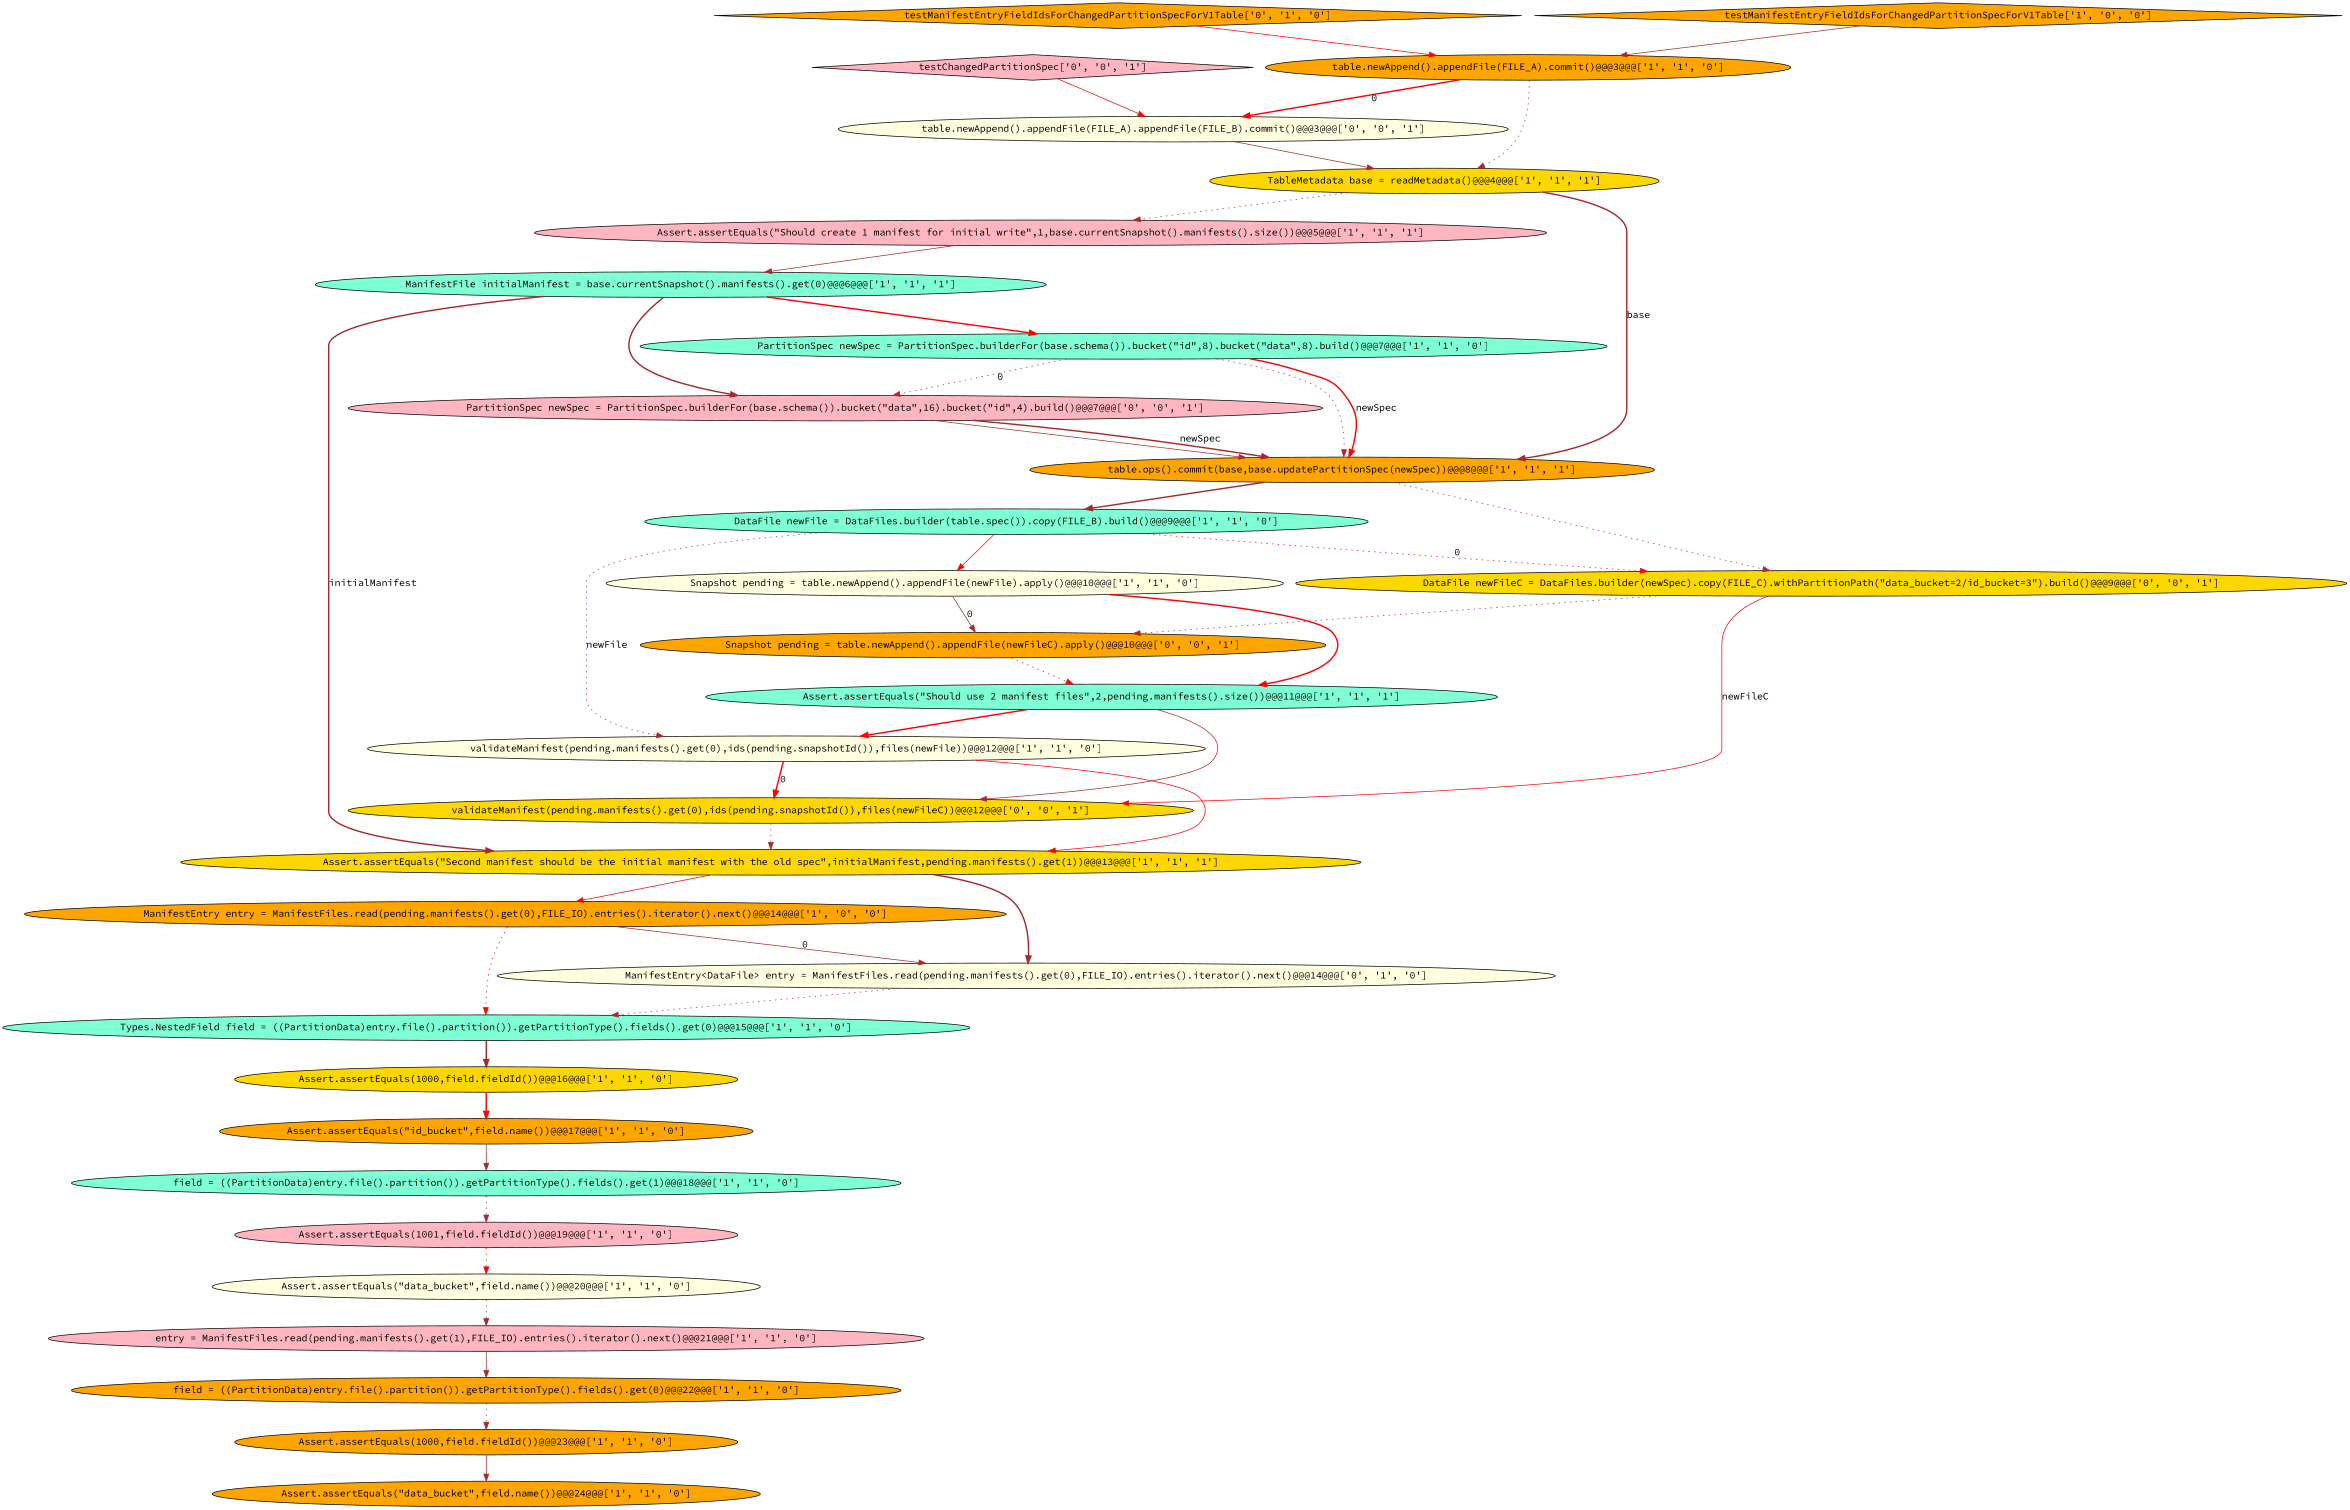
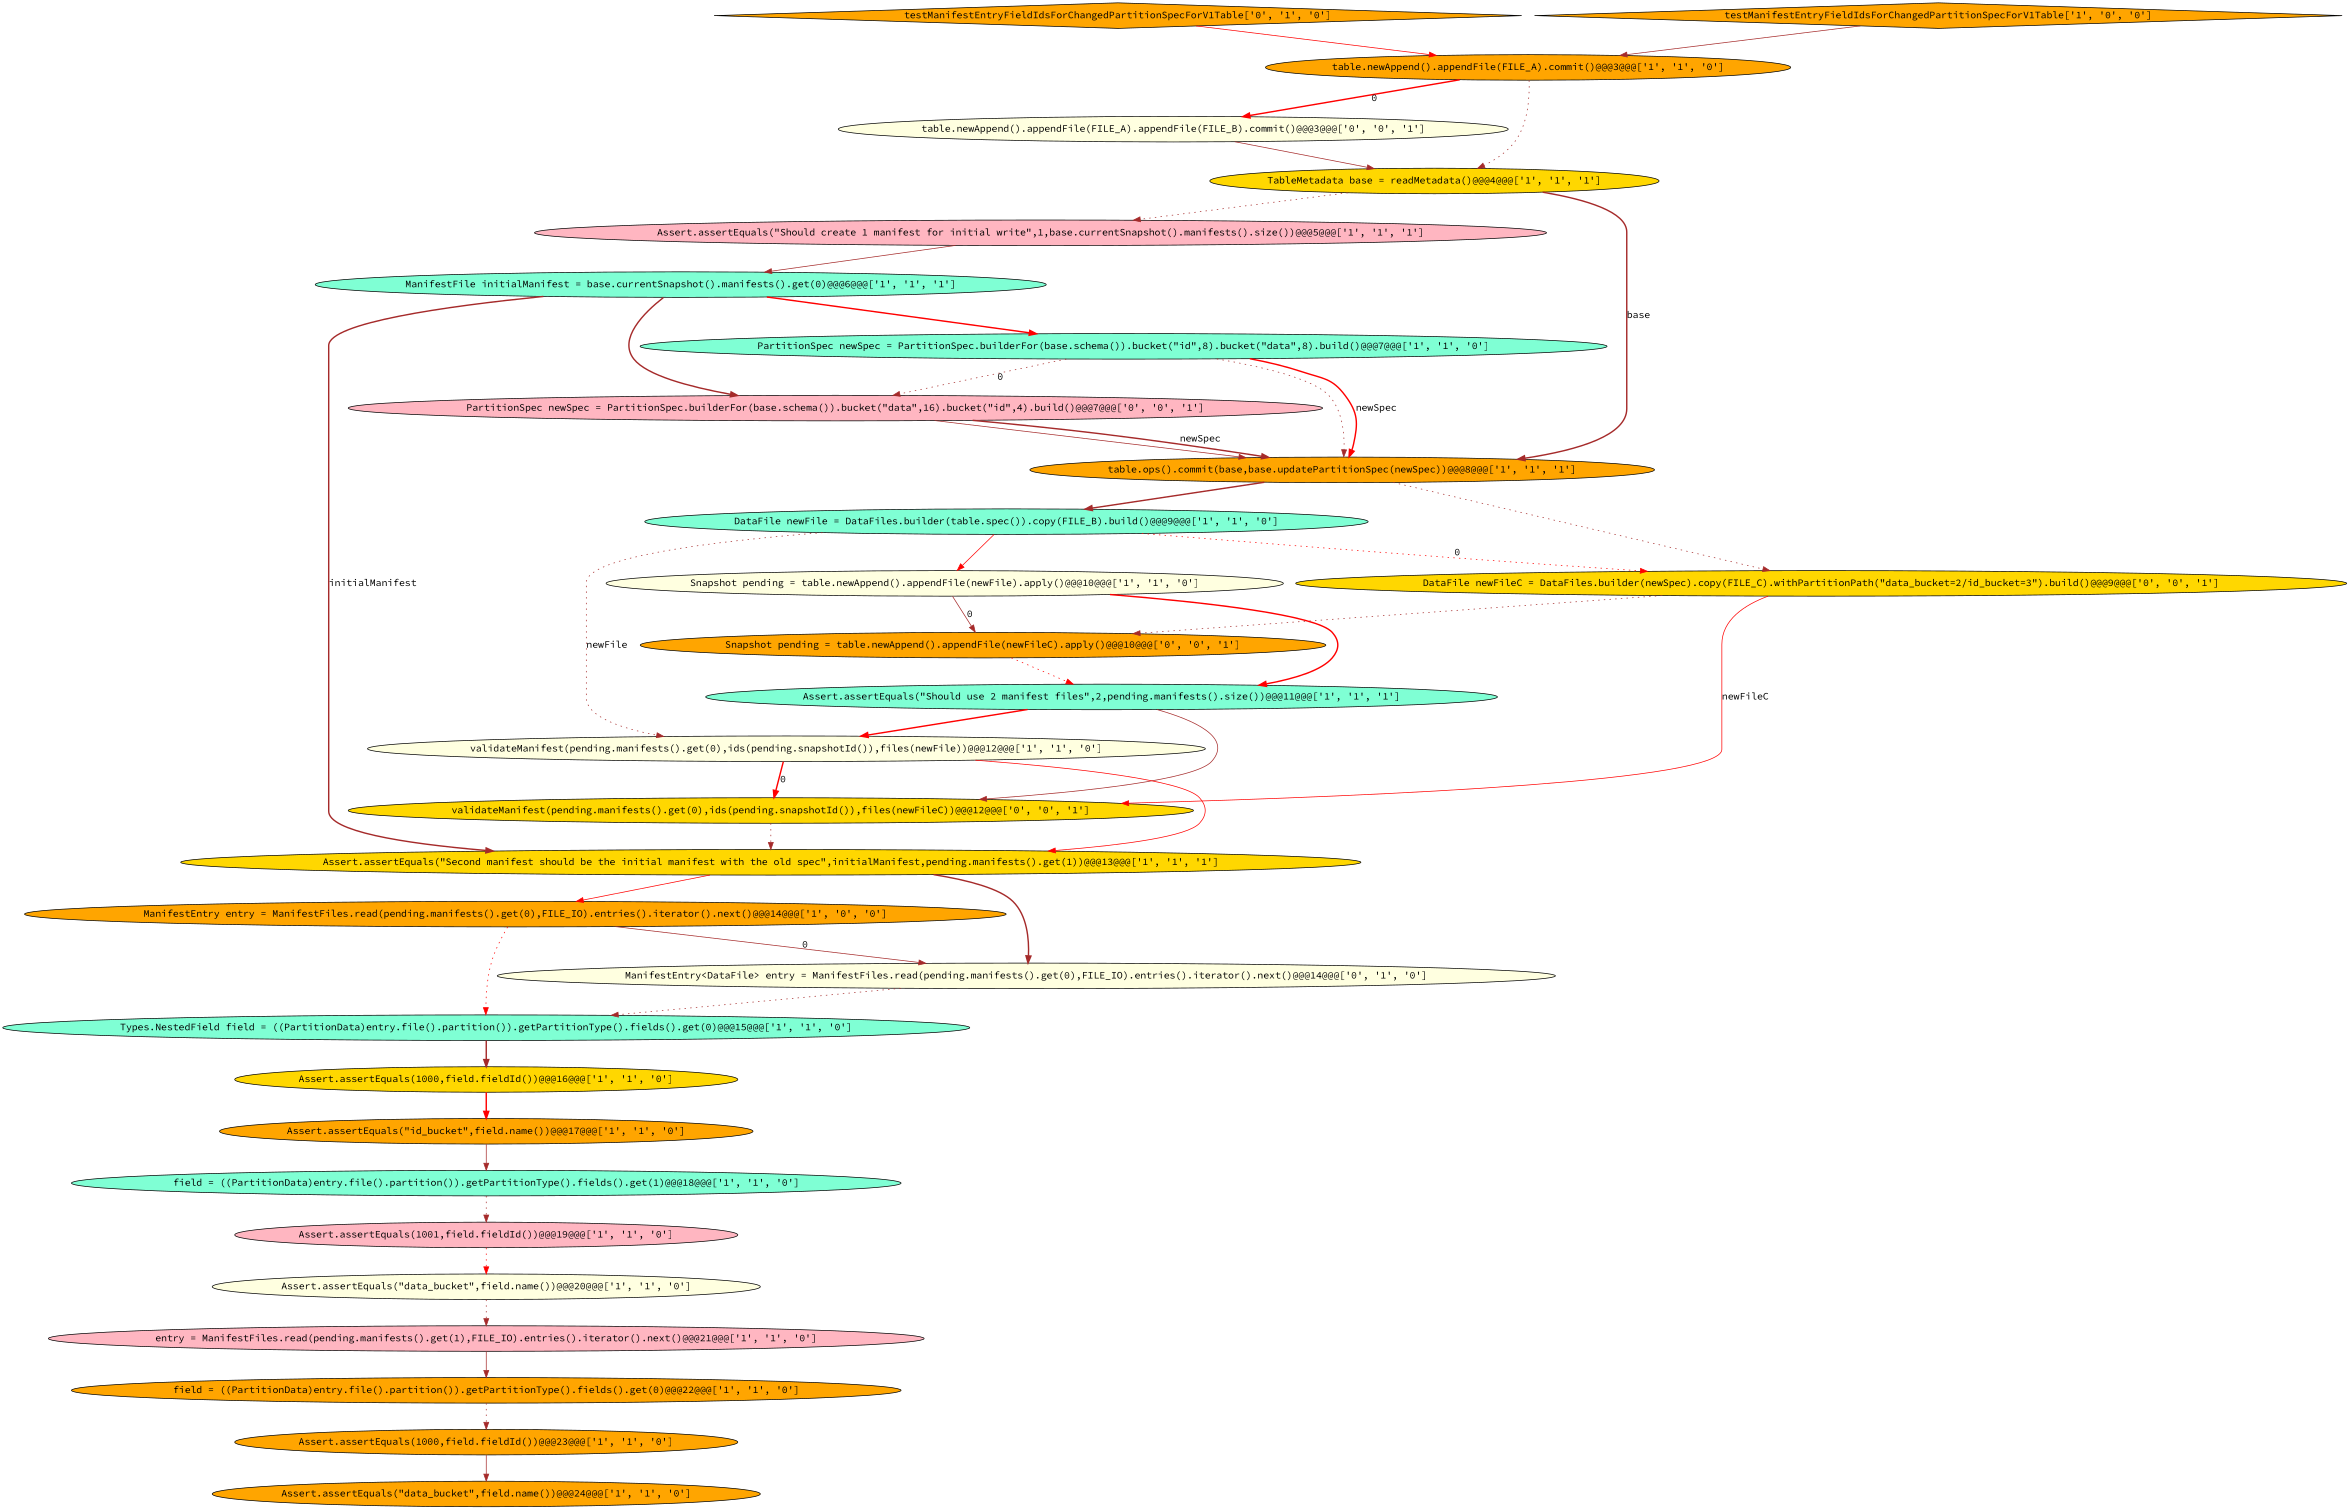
node "testChangedPartitionSpec['0', '0', '1']": removed
